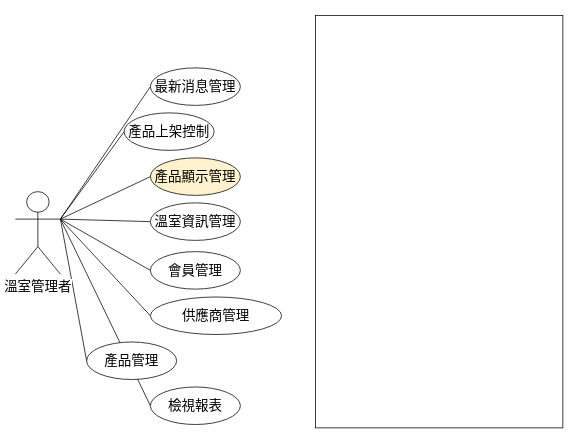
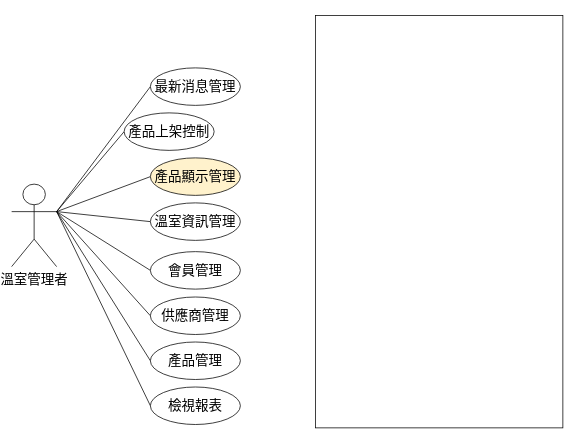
node "溫室管理者": moved (38, 233) -> (34, 225)
node "供應商管理": size 131x38 -> 90x38
node "產品管理": moved (132, 361) -> (195, 361)
